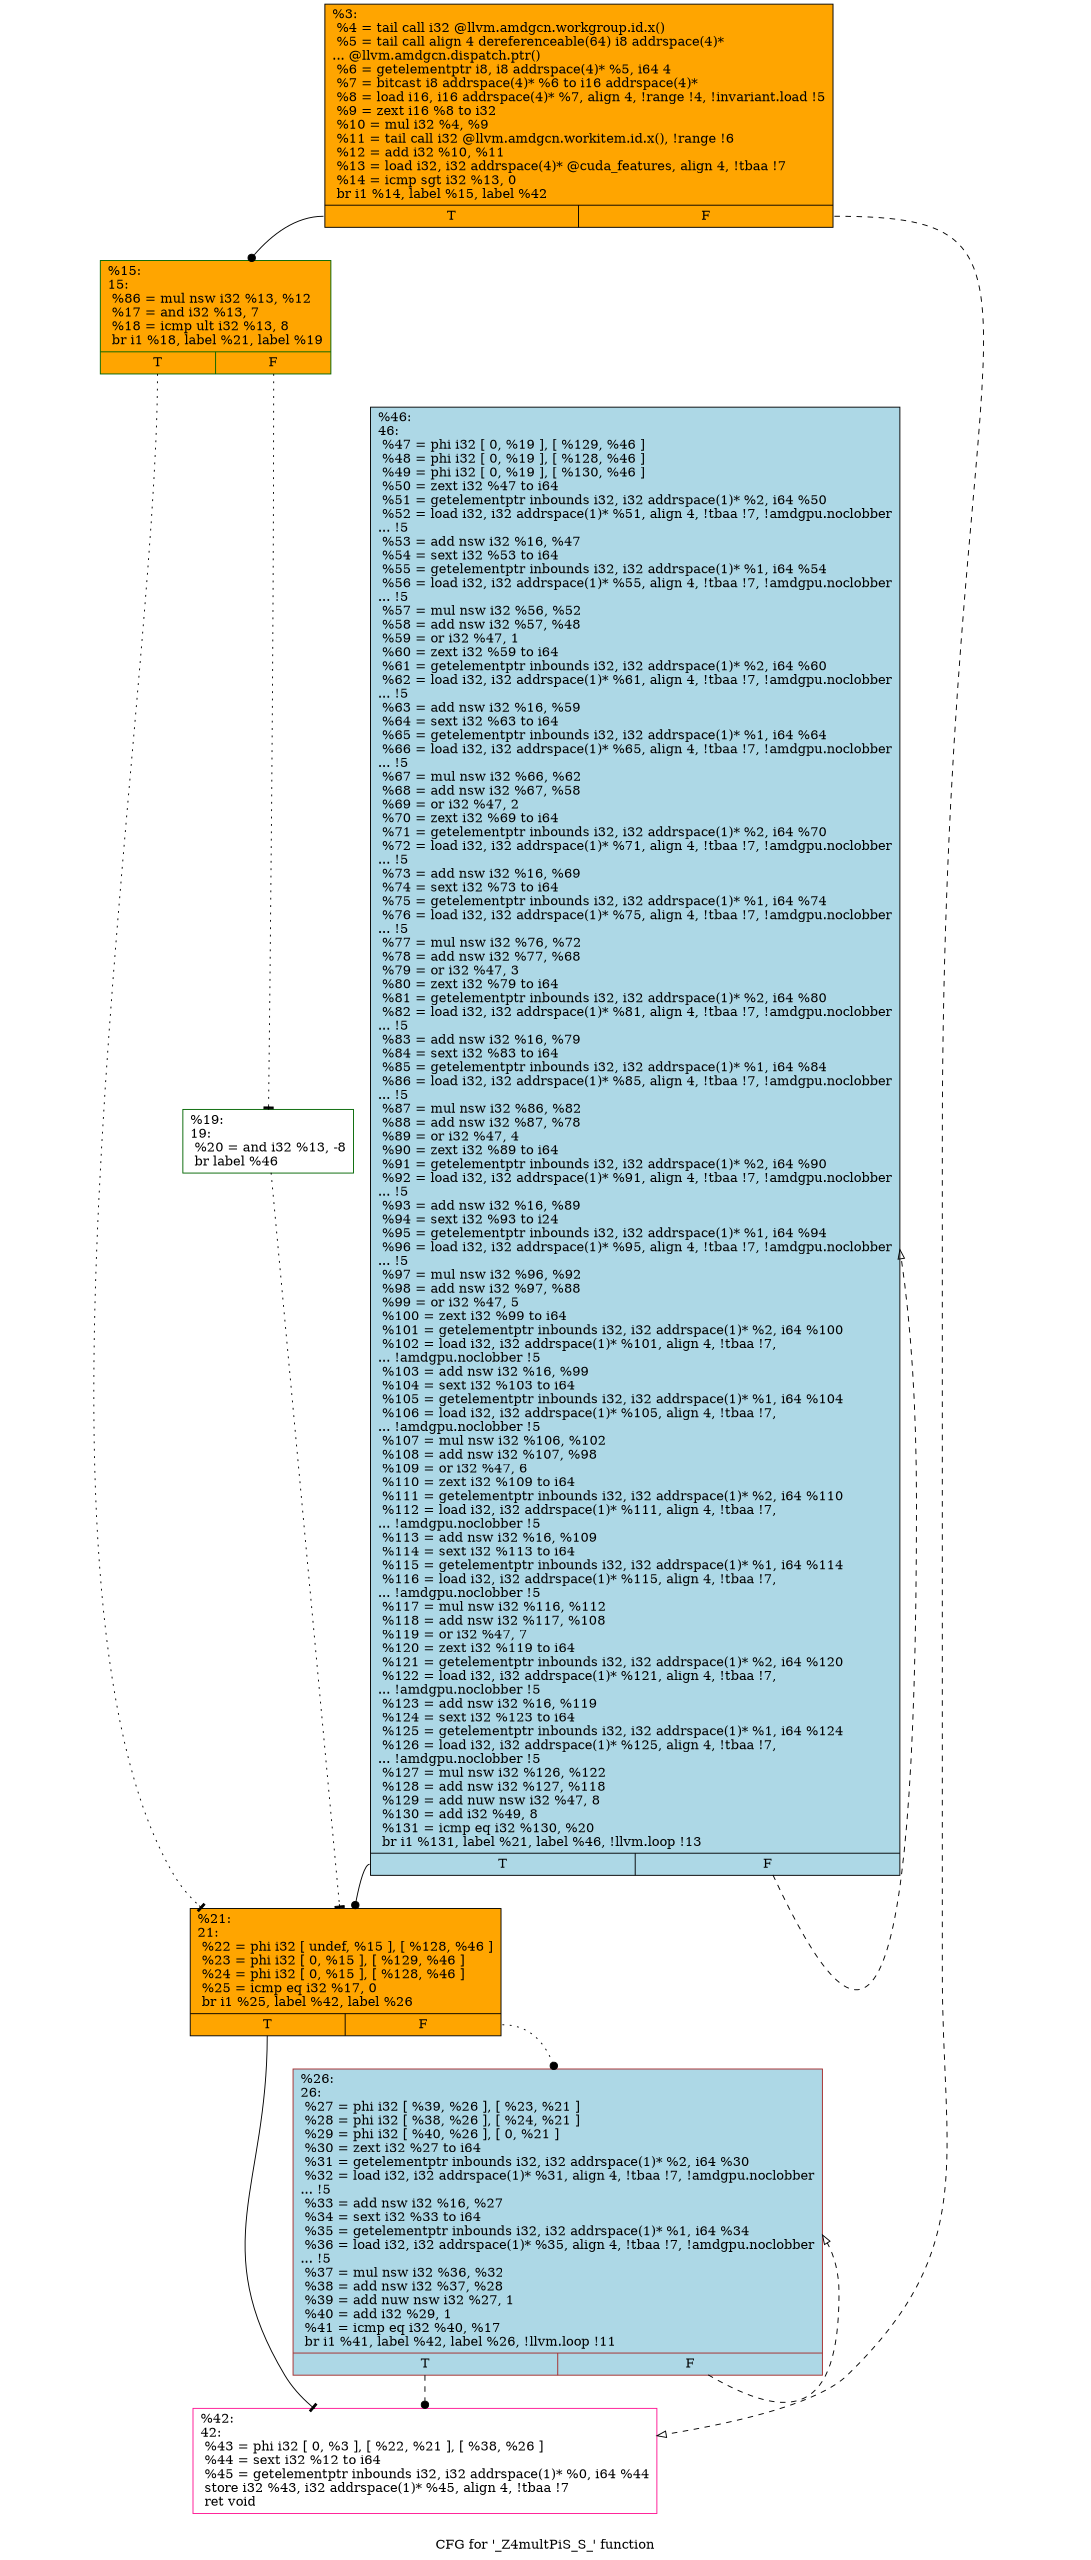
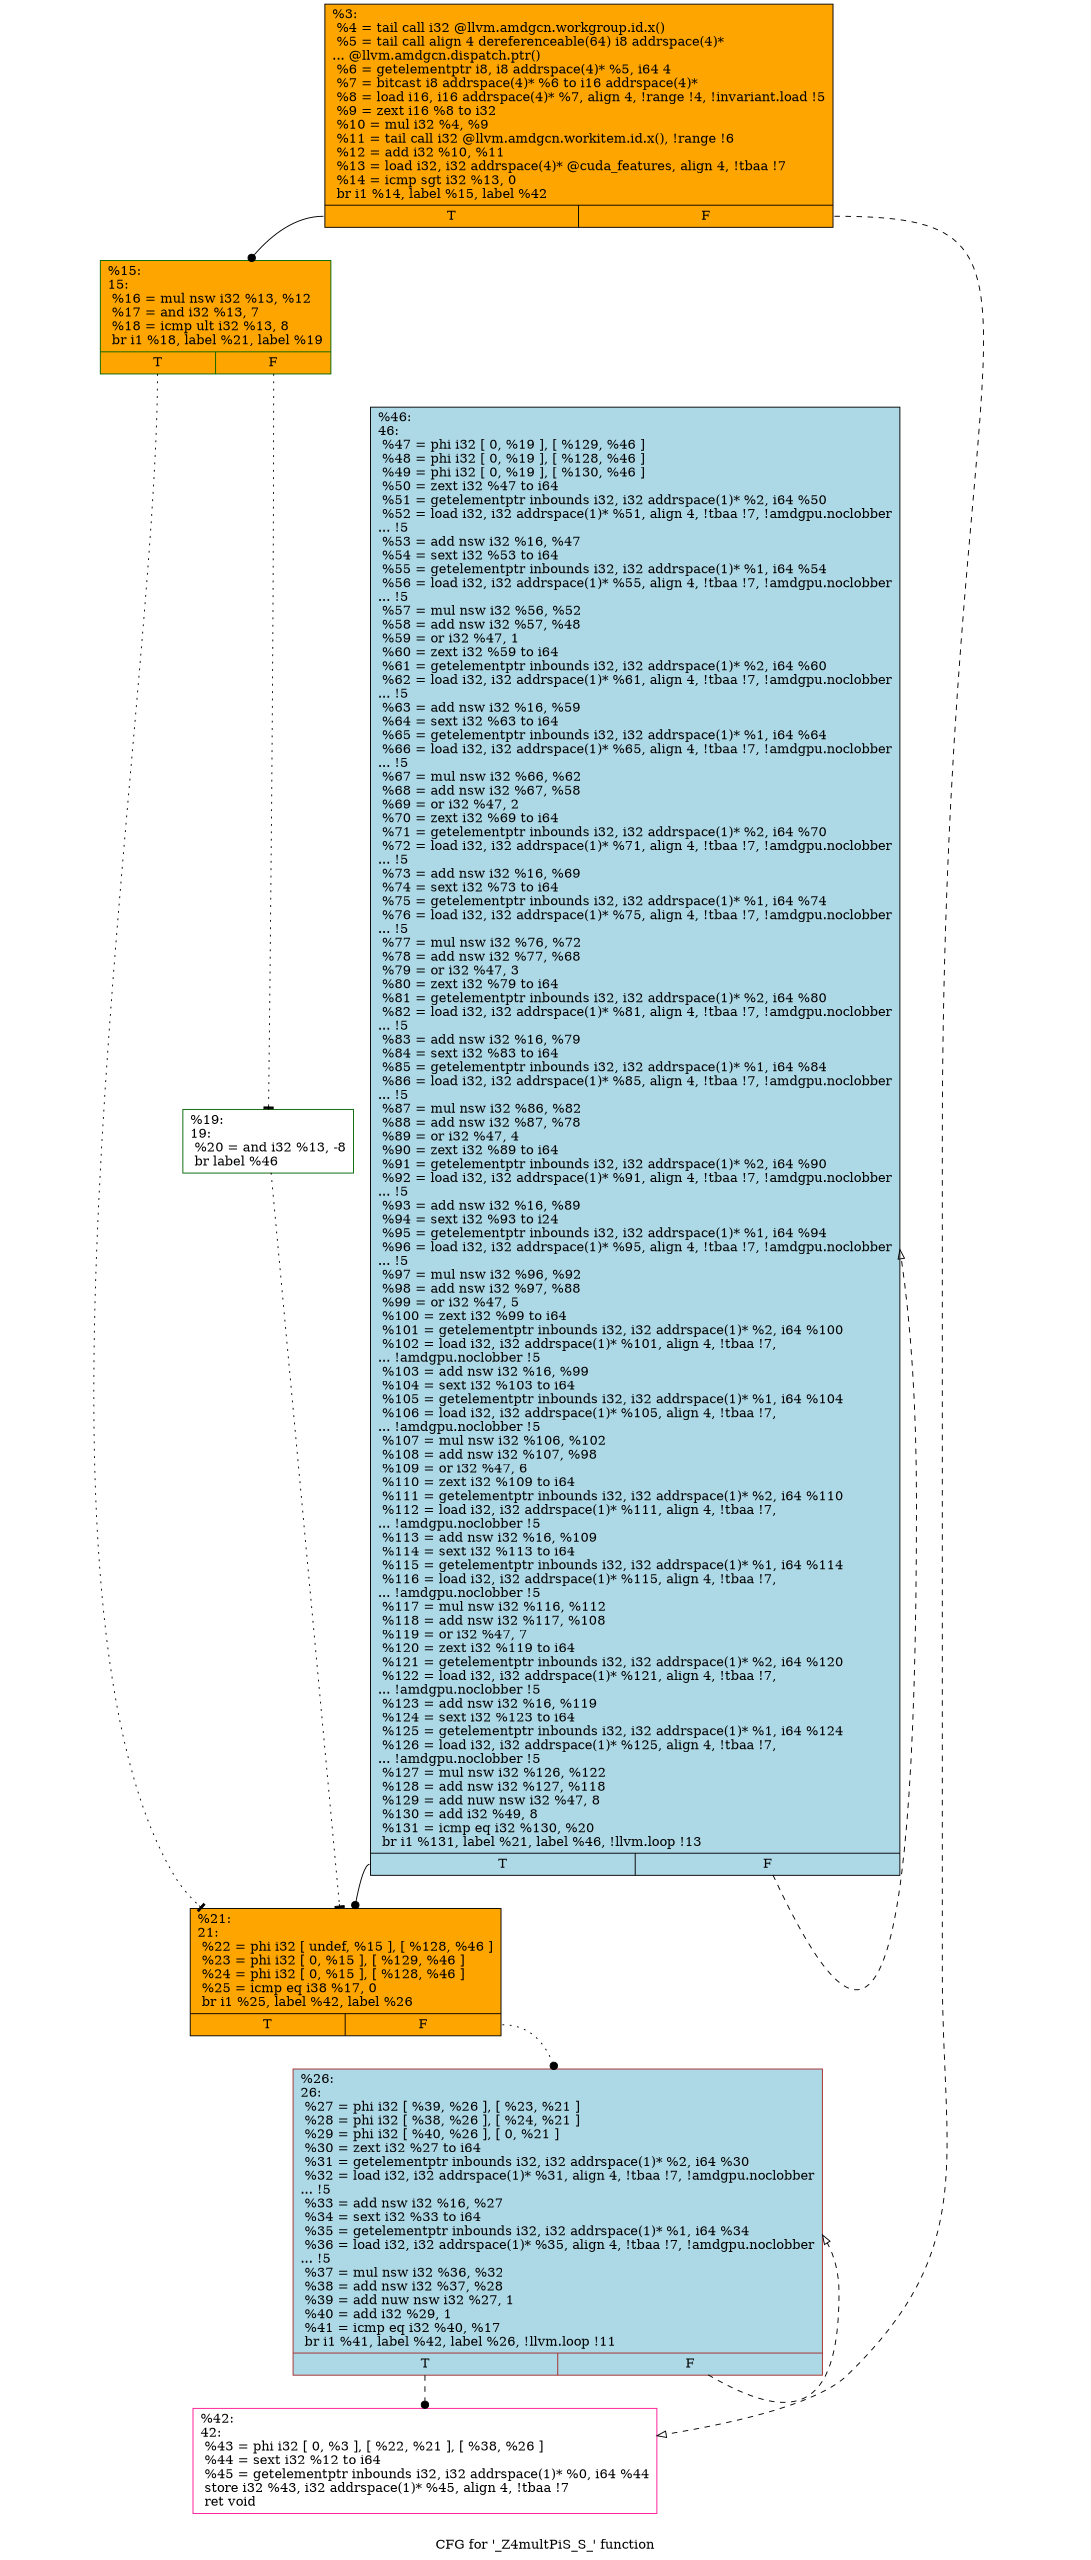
node "%15:": text "%86 = mul nsw i32 %13, %12" -> "%16 = mul nsw i32 %13, %12"
node "%21:": text "%25 = icmp eq i32 %17, 0" -> "%25 = icmp eq i38 %17, 0"
edge "%21:" -> "%42:": removed
